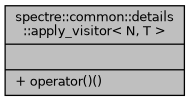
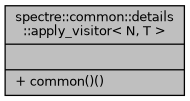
node "spectre::common::details": text "+ operator()()" -> "+ common()()"
